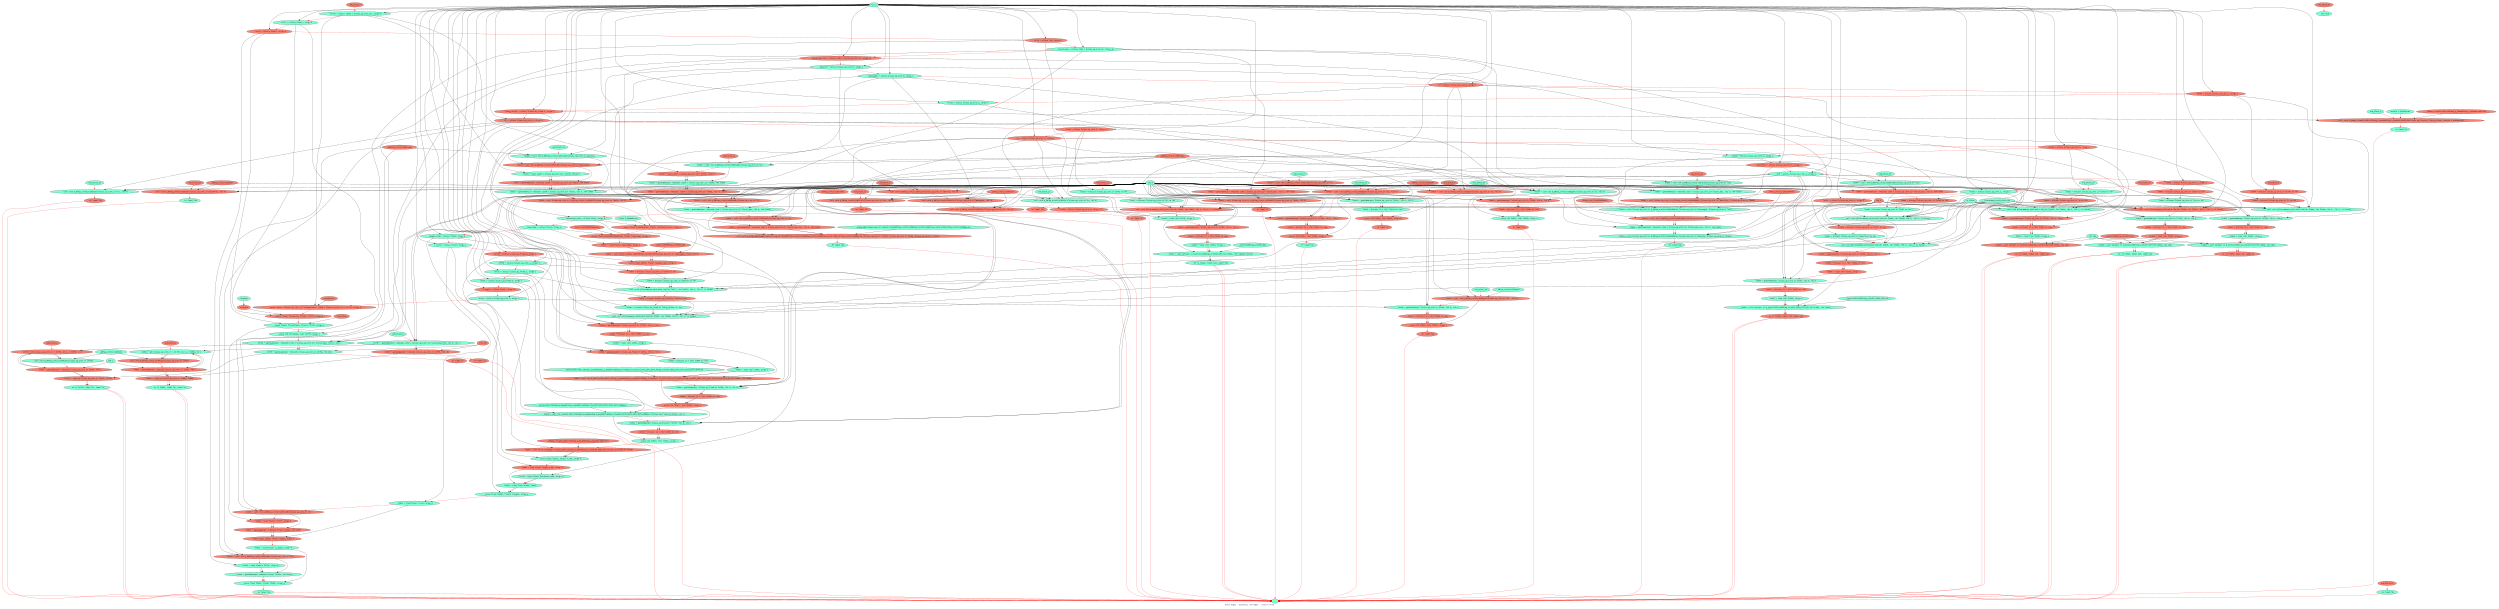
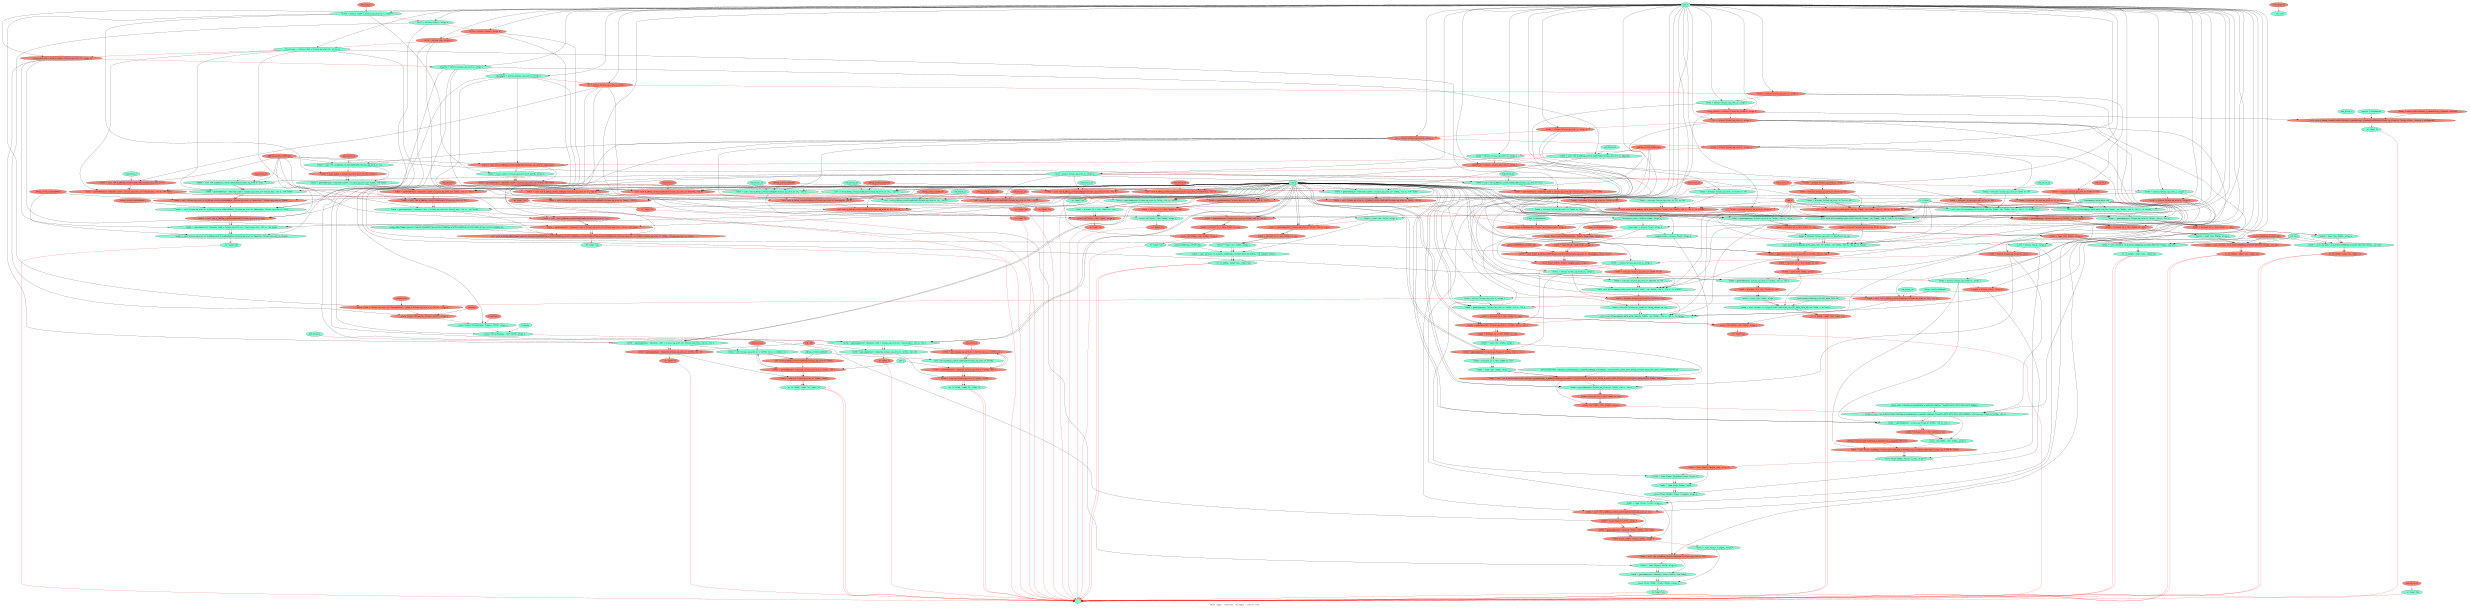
edge "linesmax" -> "linesrho": now "linesmax" -> "store i16 %linesmax, i16* %t779, align 2"
